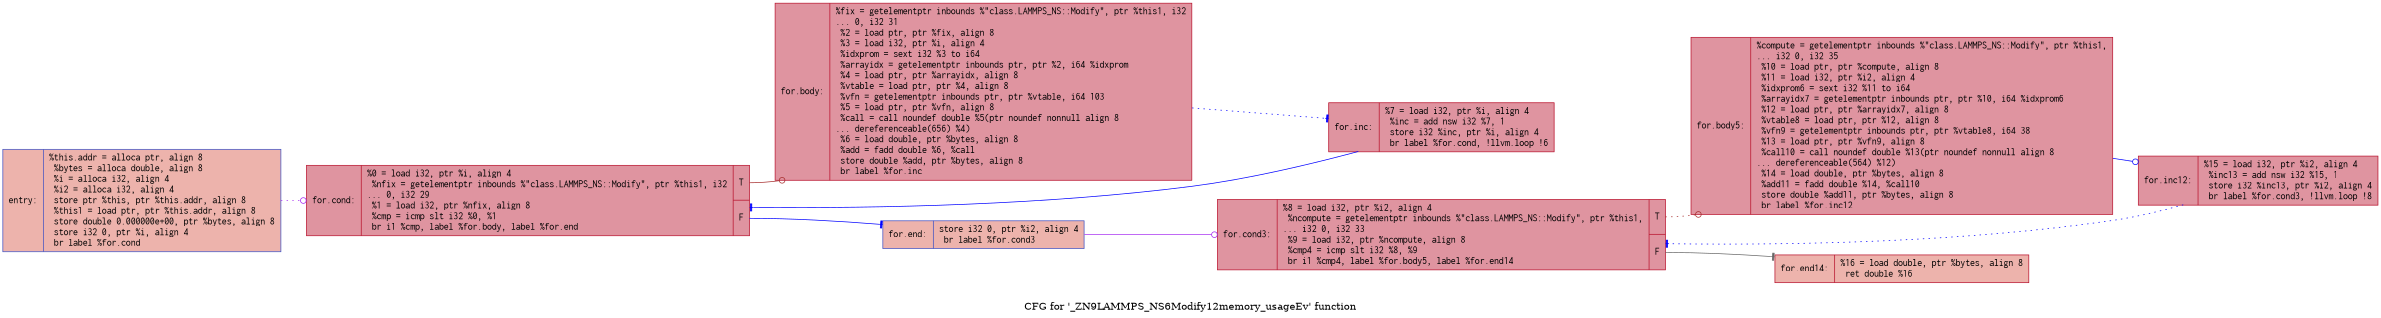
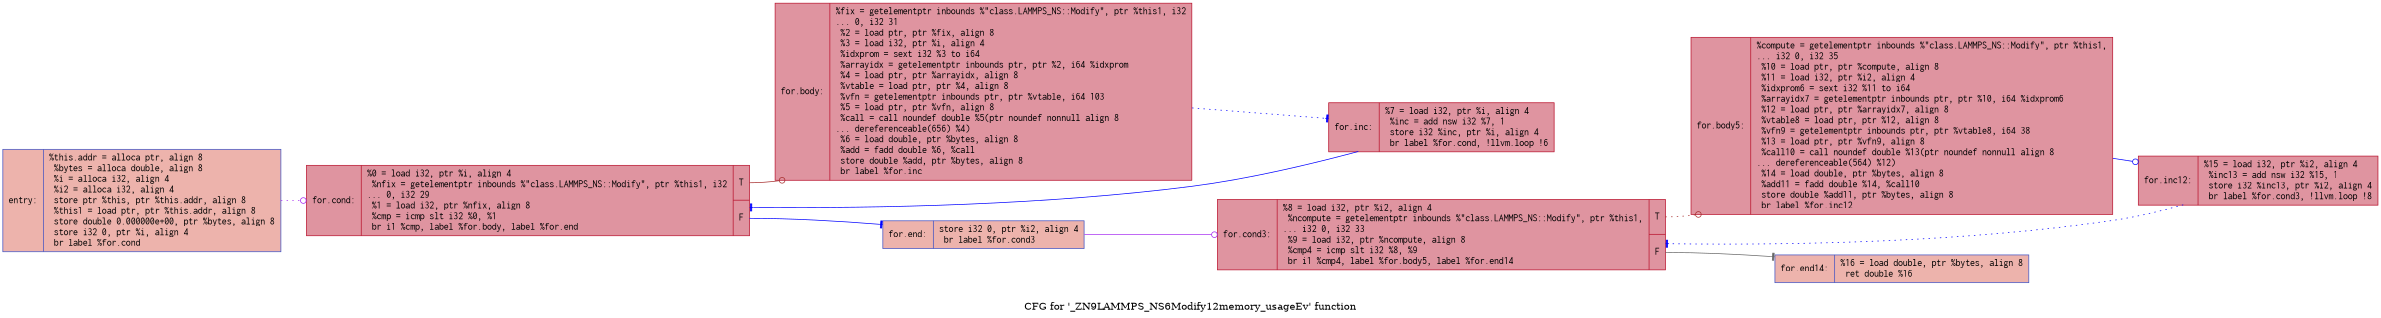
node "for.end14:": color #b70d28ff -> #3d50c3ff
